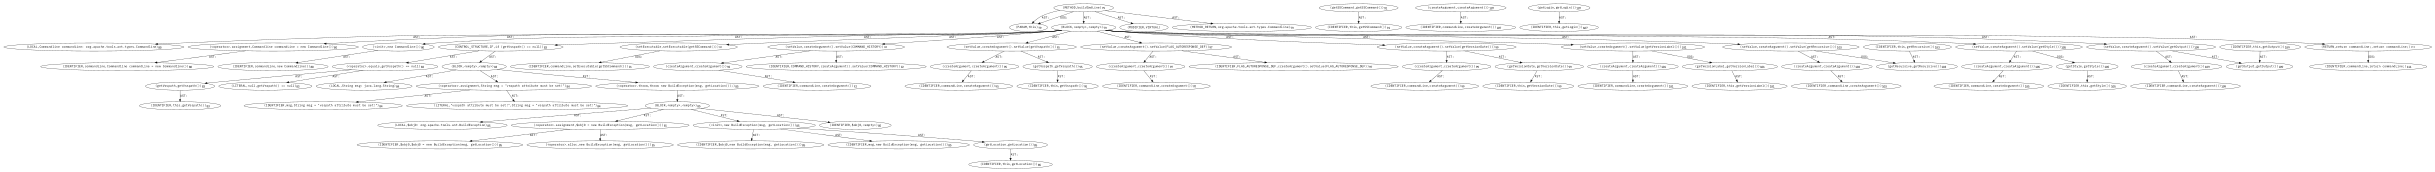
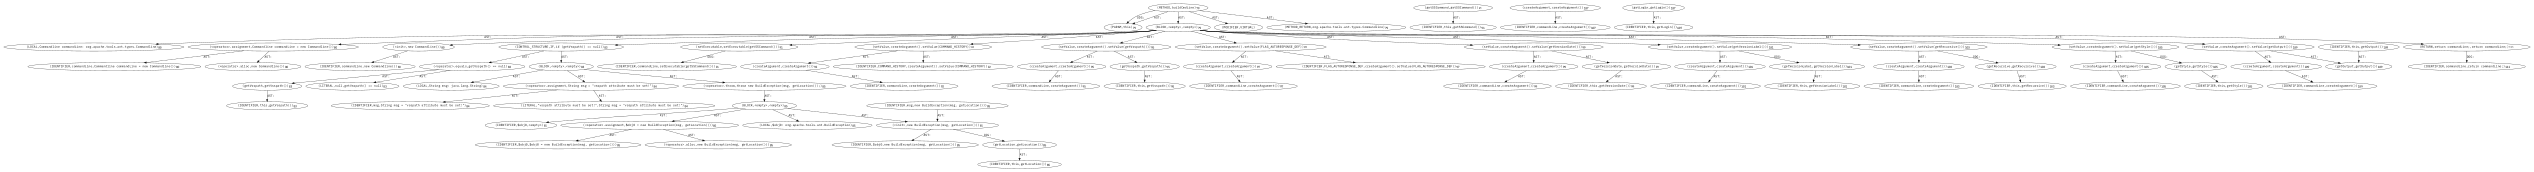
edge "(IDENTIFIER,this,getRecursive())" -> "(getRecursive,getRecursive())": reversed
node "(<operator>.alloc,new Commandline())": added
edge "(<init>,new BuildException(msg, getLocation()))" -> "(IDENTIFIER,msg,new BuildException(msg, getLocation()))": reversed
edge "(<init>,new BuildException(msg, getLocation()))" -> "(getLocation,getLocation())": label "AST: " -> "DDG: "
